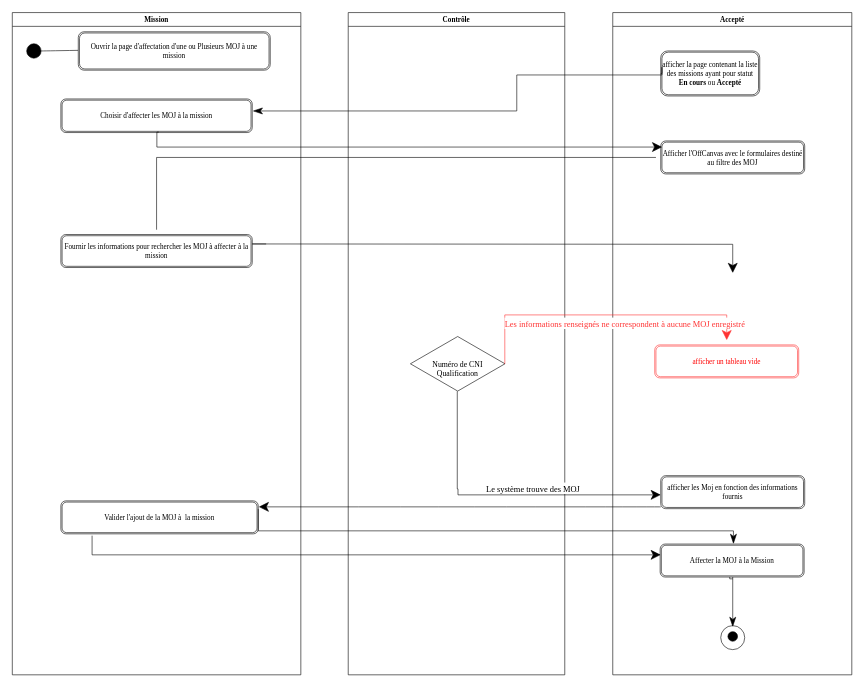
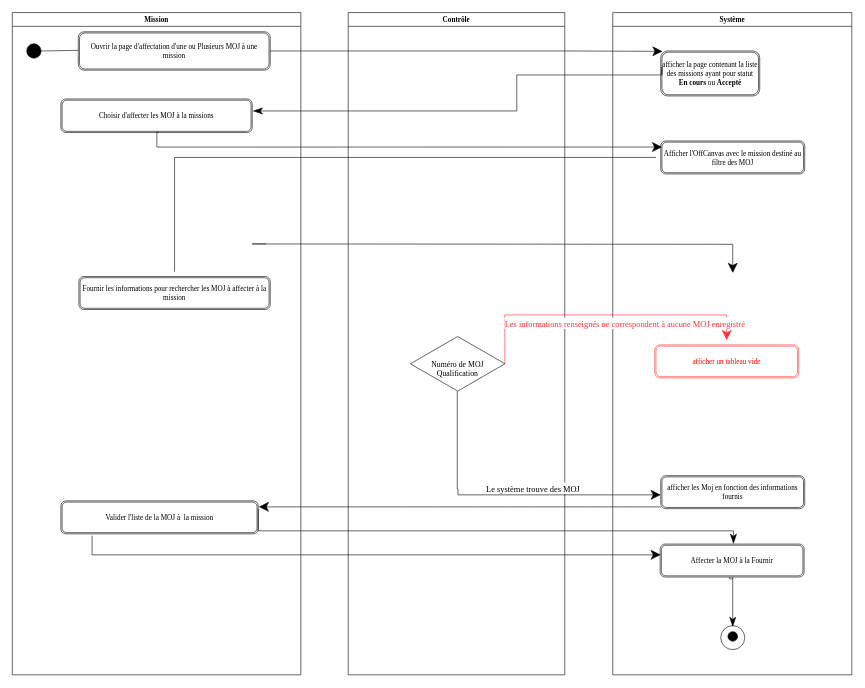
node "Accepté": label "Accepté" -> "Système"
edge "Ouvrir la page d'affectation d'une ou Plusieurs MOJ à une mission" -> "afficher la page contenant la liste des missions ayant pour statut En cours ou Accepté": added
node "Choisir d'affecter les MOJ à la mission": label "Choisir d'affecter les MOJ à la mission" -> "Choisir d'affecter les MOJ à la missions"
node "Afficher l'OffCanvas avec le formulaires destiné au filtre des MOJ": label "Afficher l'OffCanvas avec le formulaires destiné au filtre des MOJ" -> "Afficher l'OffCanvas avec le mission destiné au filtre des MOJ"
node "Fournir les informations pour rechercher les MOJ à affecter à la mission": moved (157, 251) -> (175, 293)
node "Numéro de CNI Qualification": label "Numéro de CNI Qualification" -> "Numéro de MOJ Qualification"
node "Valider l'ajout de la MOJ à la mission": label "Valider l'ajout de la MOJ à la mission" -> "Valider l'liste de la MOJ à la mission"
node "Affecter la MOJ à la Mission": label "Affecter la MOJ à la Mission" -> "Affecter la MOJ à la Fournir"
